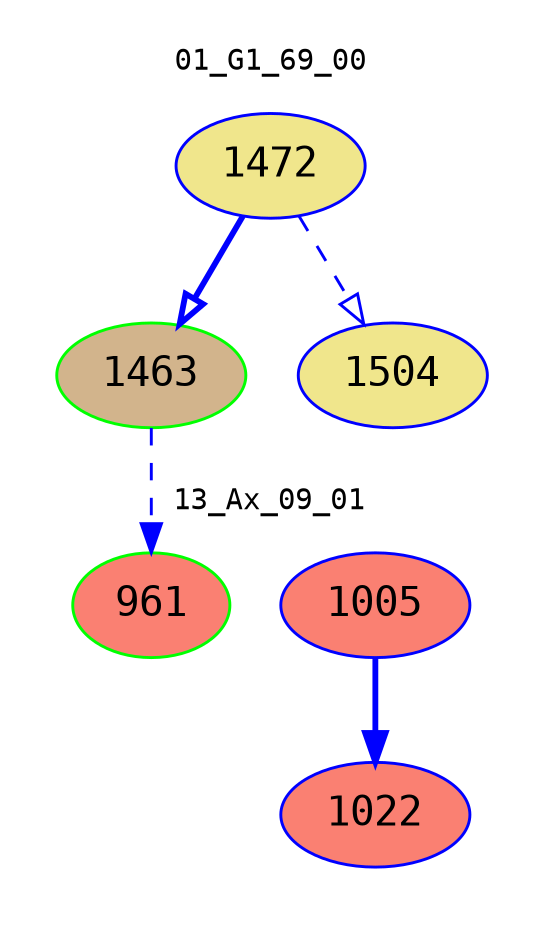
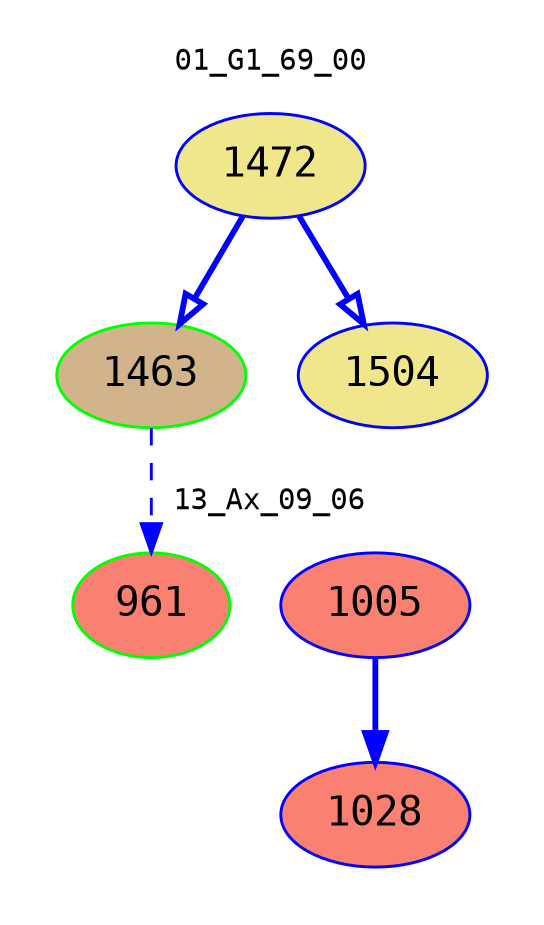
edge "1472" -> "1504": style dashed -> bold
cluster "13_Ax_09_01": label "13_Ax_09_01" -> "13_Ax_09_06"
node "1022": label "1022" -> "1028"
